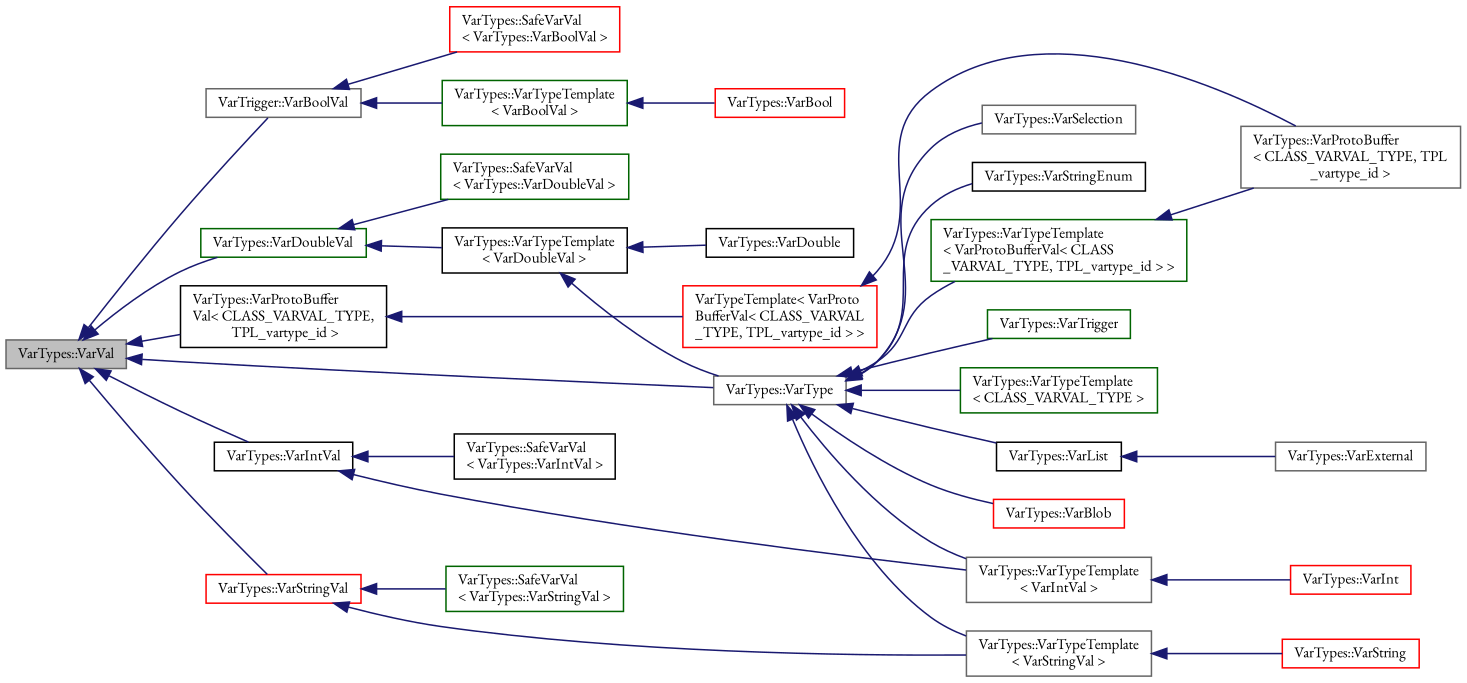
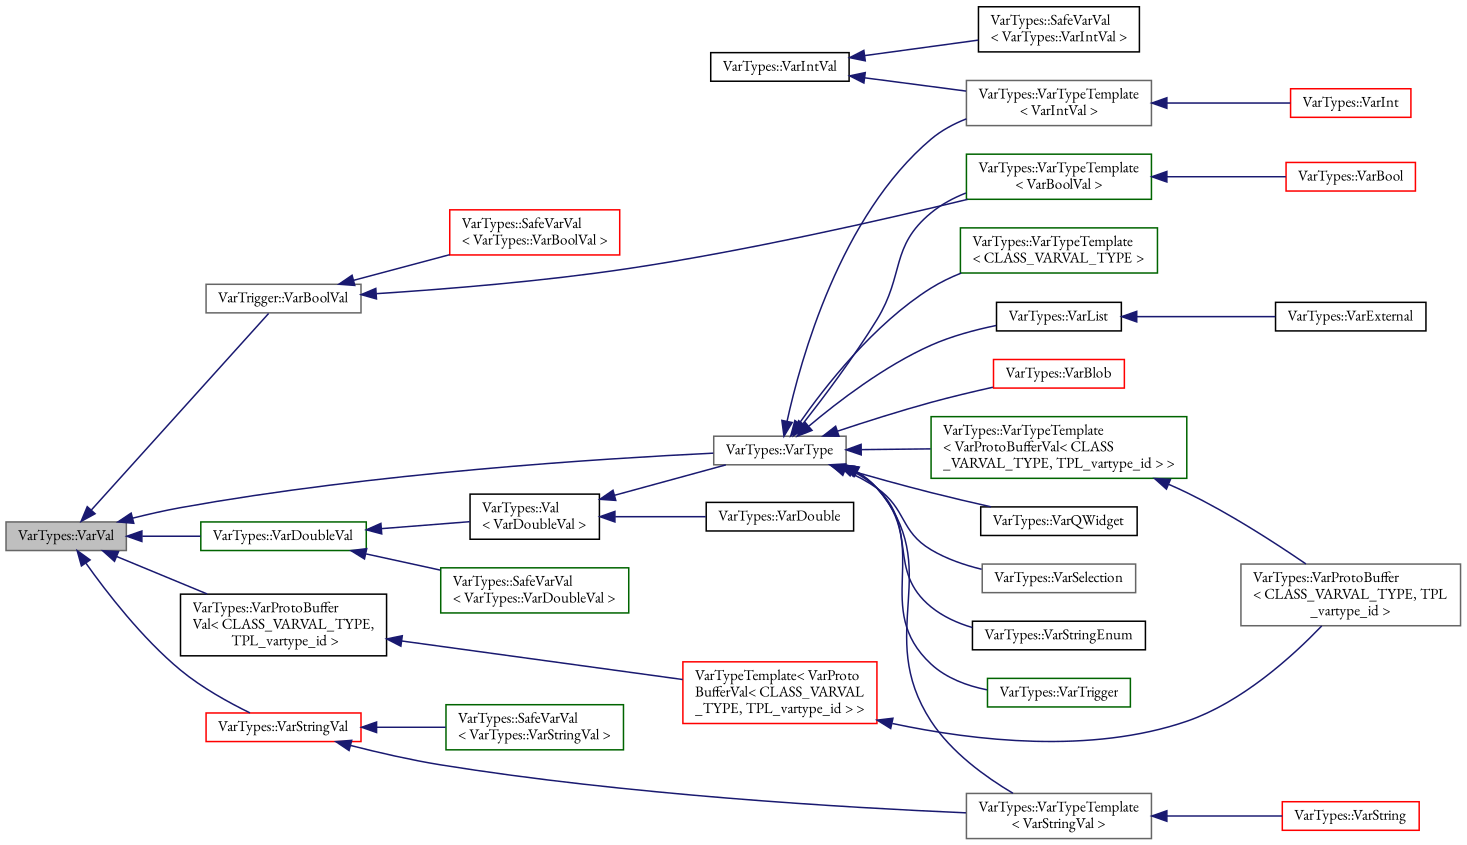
node "VarTypes::VarTypeTemplate < VarDoubleVal >": label "VarTypes::VarTypeTemplate < VarDoubleVal >" -> "VarTypes::Val < VarDoubleVal >"
edge "VarTypes::VarTypeTemplate < VarBoolVal >" -> "VarTypes::VarType": added
edge "VarTypes::VarIntVal" -> "VarTypes::VarVal": removed
node "VarTypes::VarExternal": color gray40 -> black
node "VarTypes::VarQWidget": added
